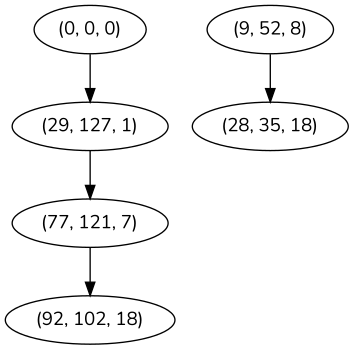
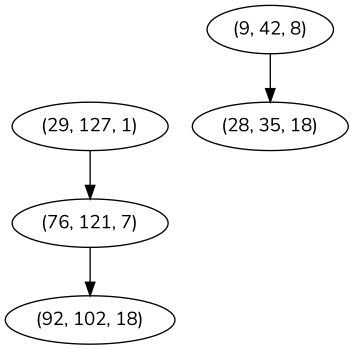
node "(0, 0, 0)": removed
node "(9, 52, 8)": label "(9, 52, 8)" -> "(9, 42, 8)"
node "(77, 121, 7)": label "(77, 121, 7)" -> "(76, 121, 7)"
